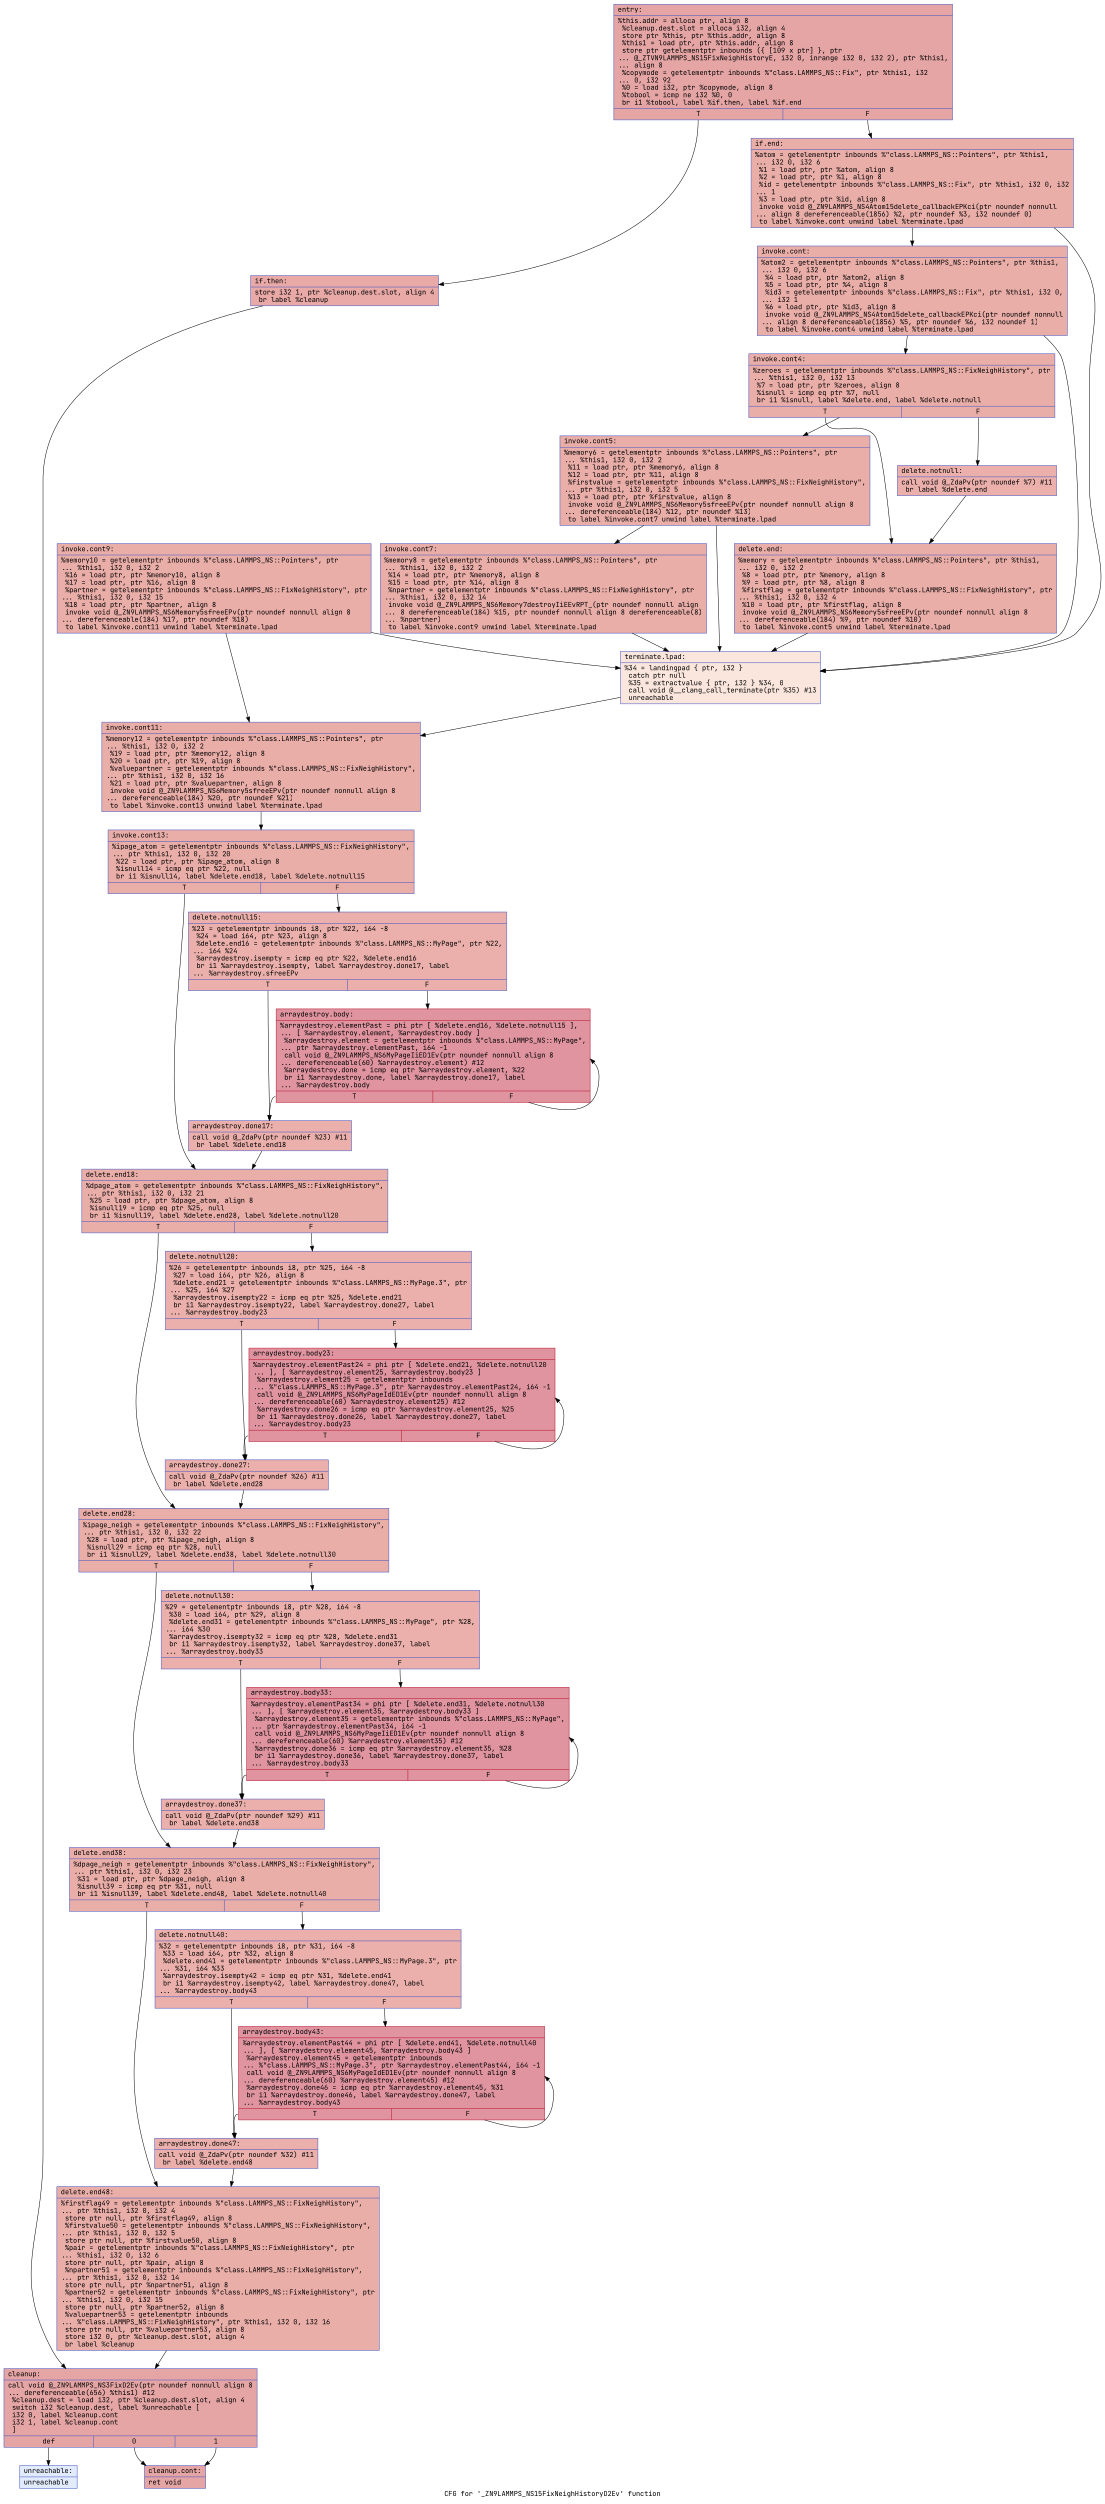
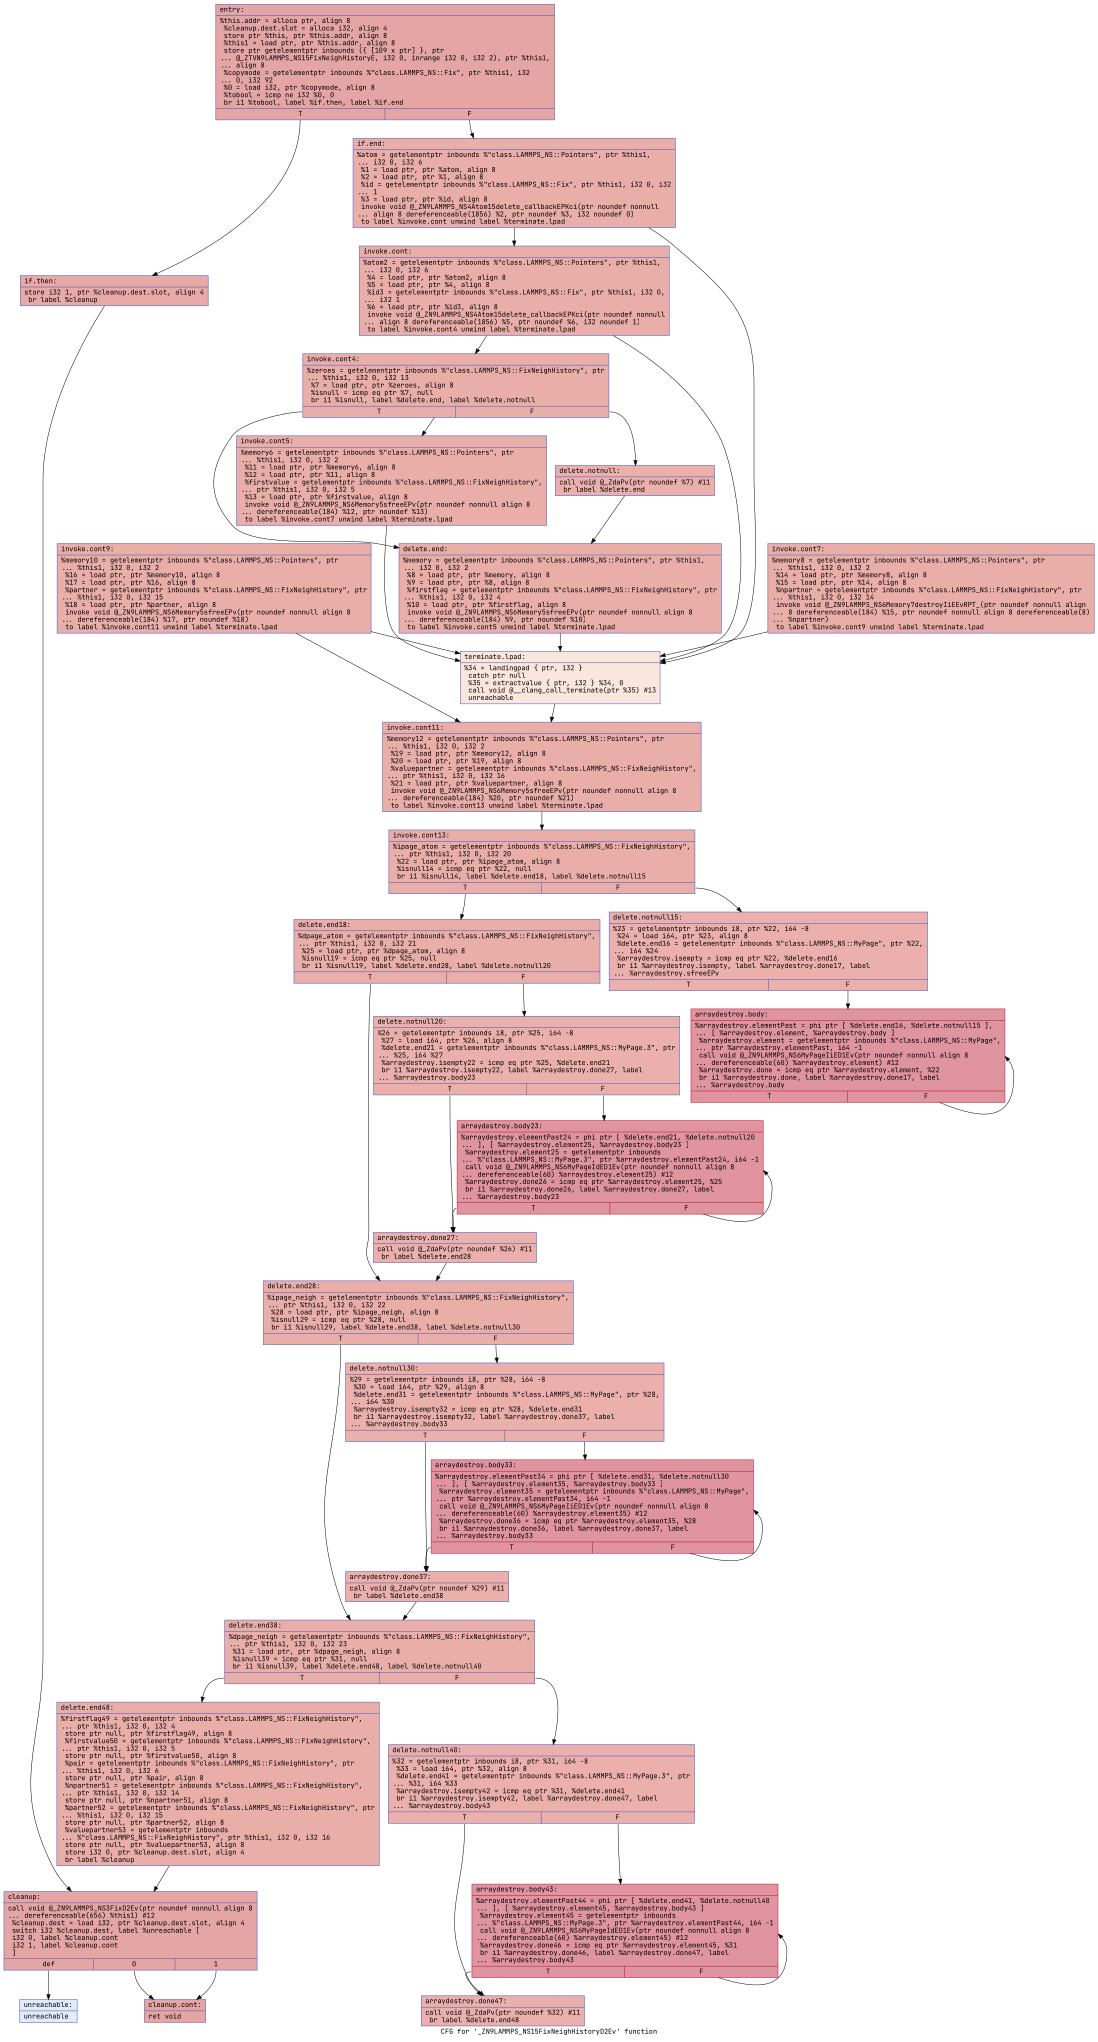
edge "invoke.cont5:" -> "invoke.cont7:": removed
node "arraydestroy.done17:": removed
edge "arraydestroy.done47:" -> "delete.end48:": removed
